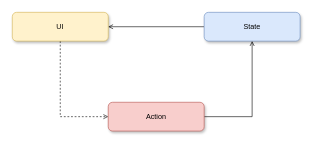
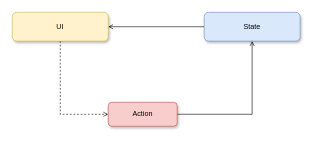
node "Action": size 96x29 -> 69x24
